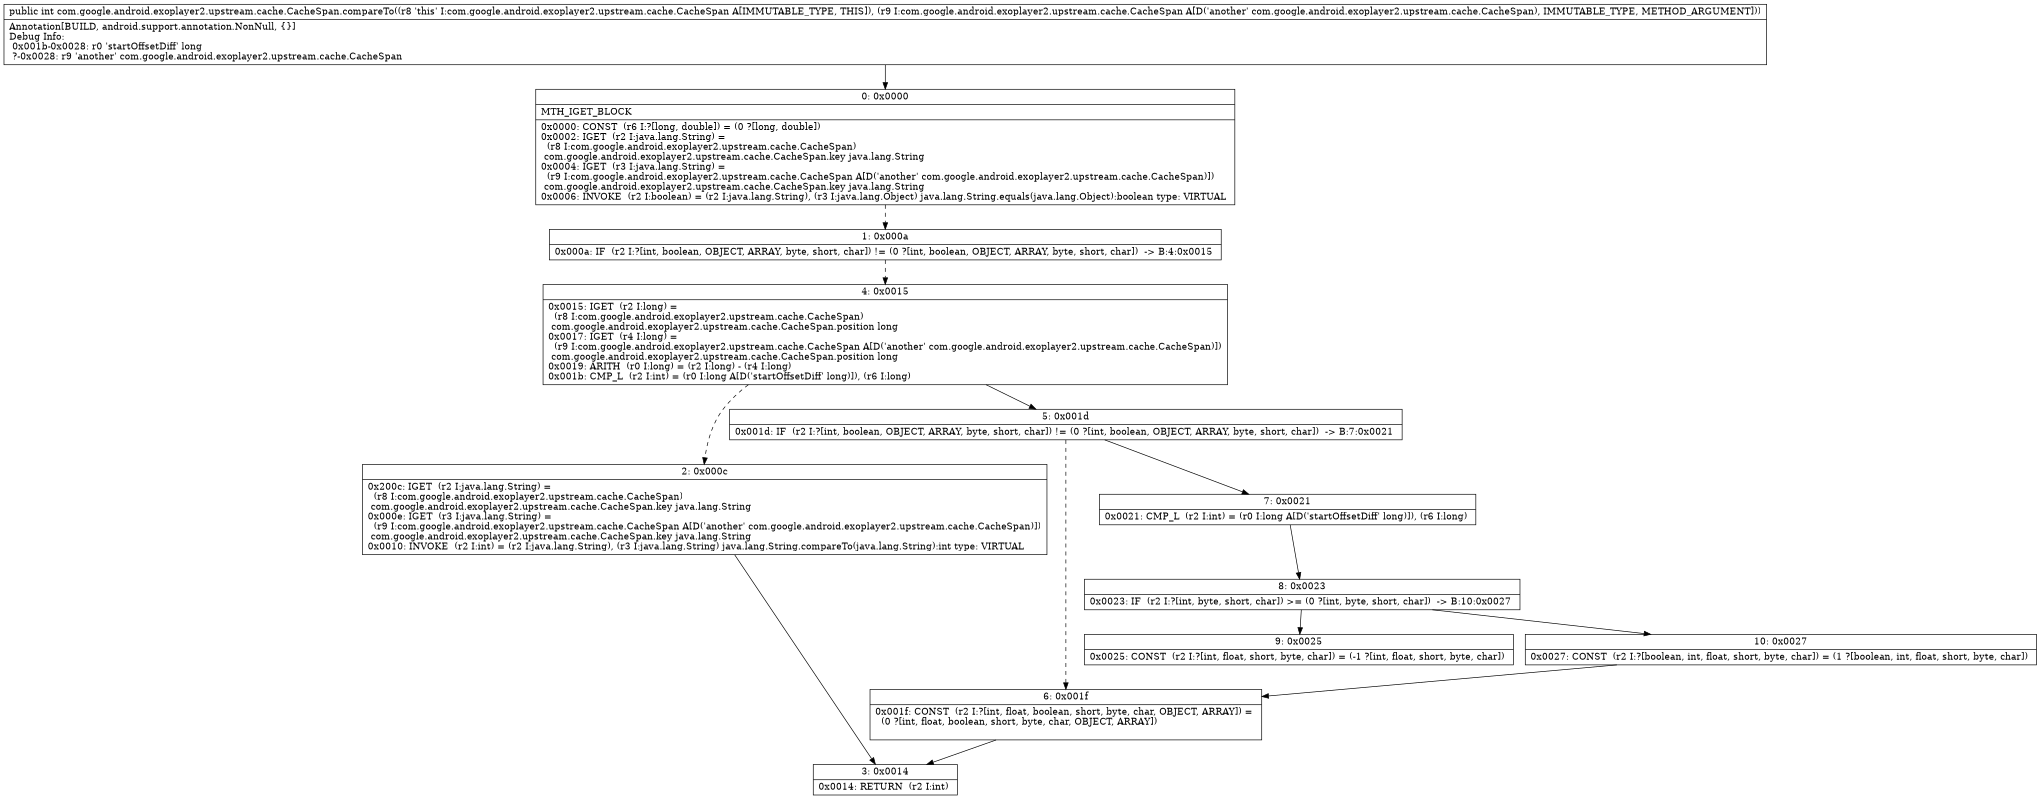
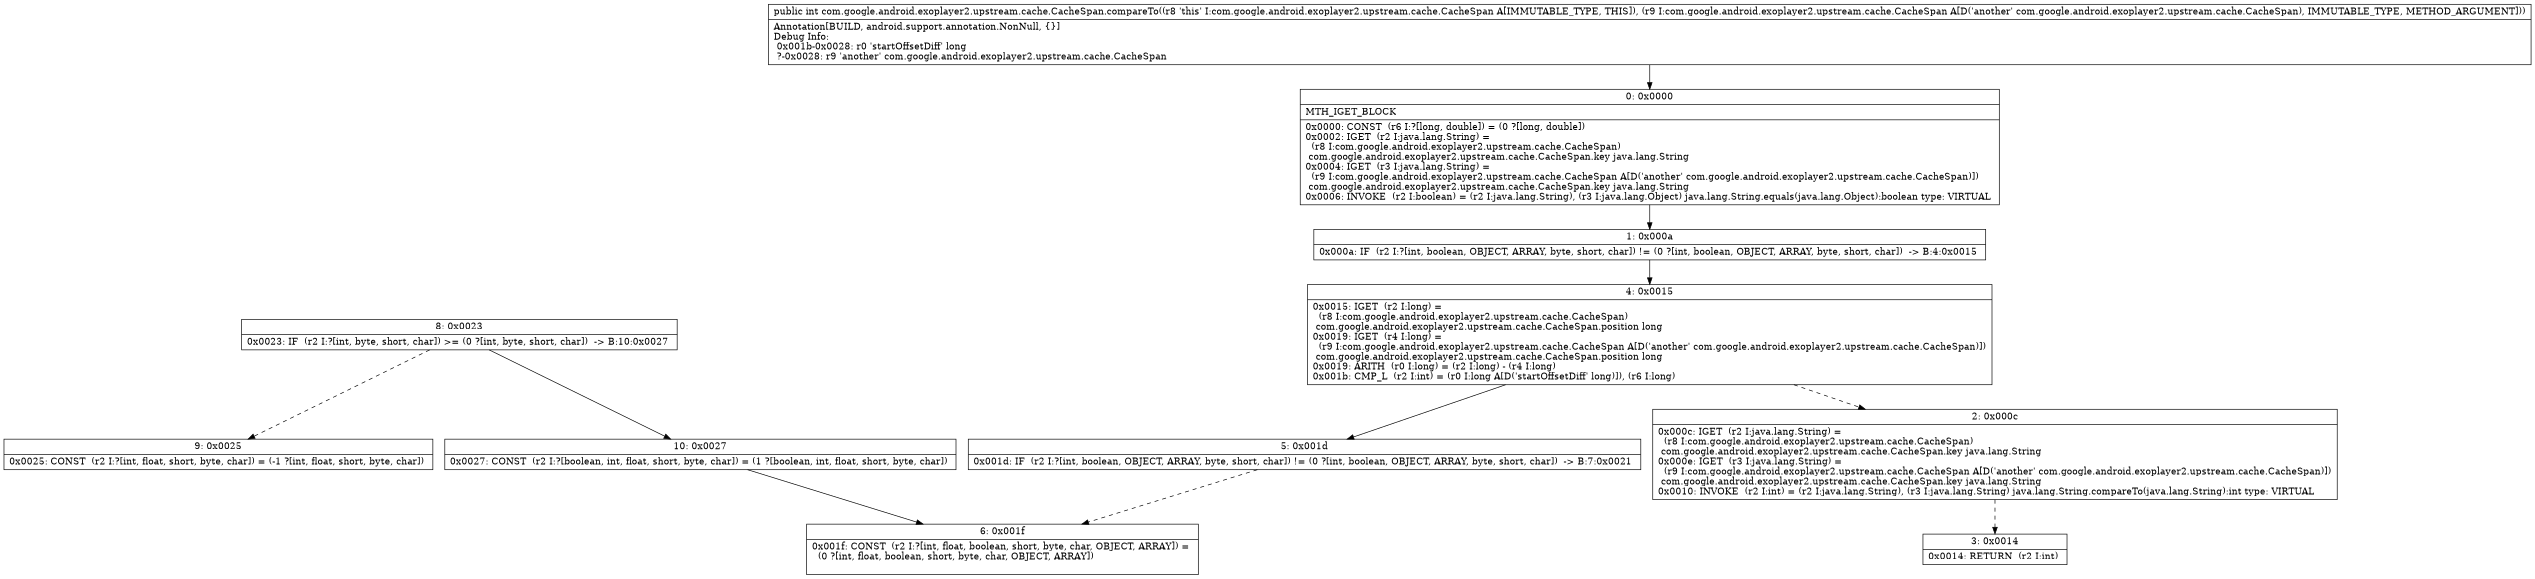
edge "0: 0x0000" -> "1: 0x000a": style dashed -> solid
edge "1: 0x000a" -> "4: 0x0015": style dashed -> solid
node "4: 0x0015": text "0x0017: IGET  (r4 I:long) =" -> "0x0019: IGET  (r4 I:long) ="
node "2: 0x000c": text "0x200c: IGET  (r2 I:java.lang.String) =" -> "0x000c: IGET  (r2 I:java.lang.String) ="
node "7: 0x0021": removed
edge "8: 0x0023" -> "9: 0x0025": style solid -> dashed
edge "2: 0x000c" -> "3: 0x0014": style solid -> dashed
edge "6: 0x001f" -> "3: 0x0014": removed
